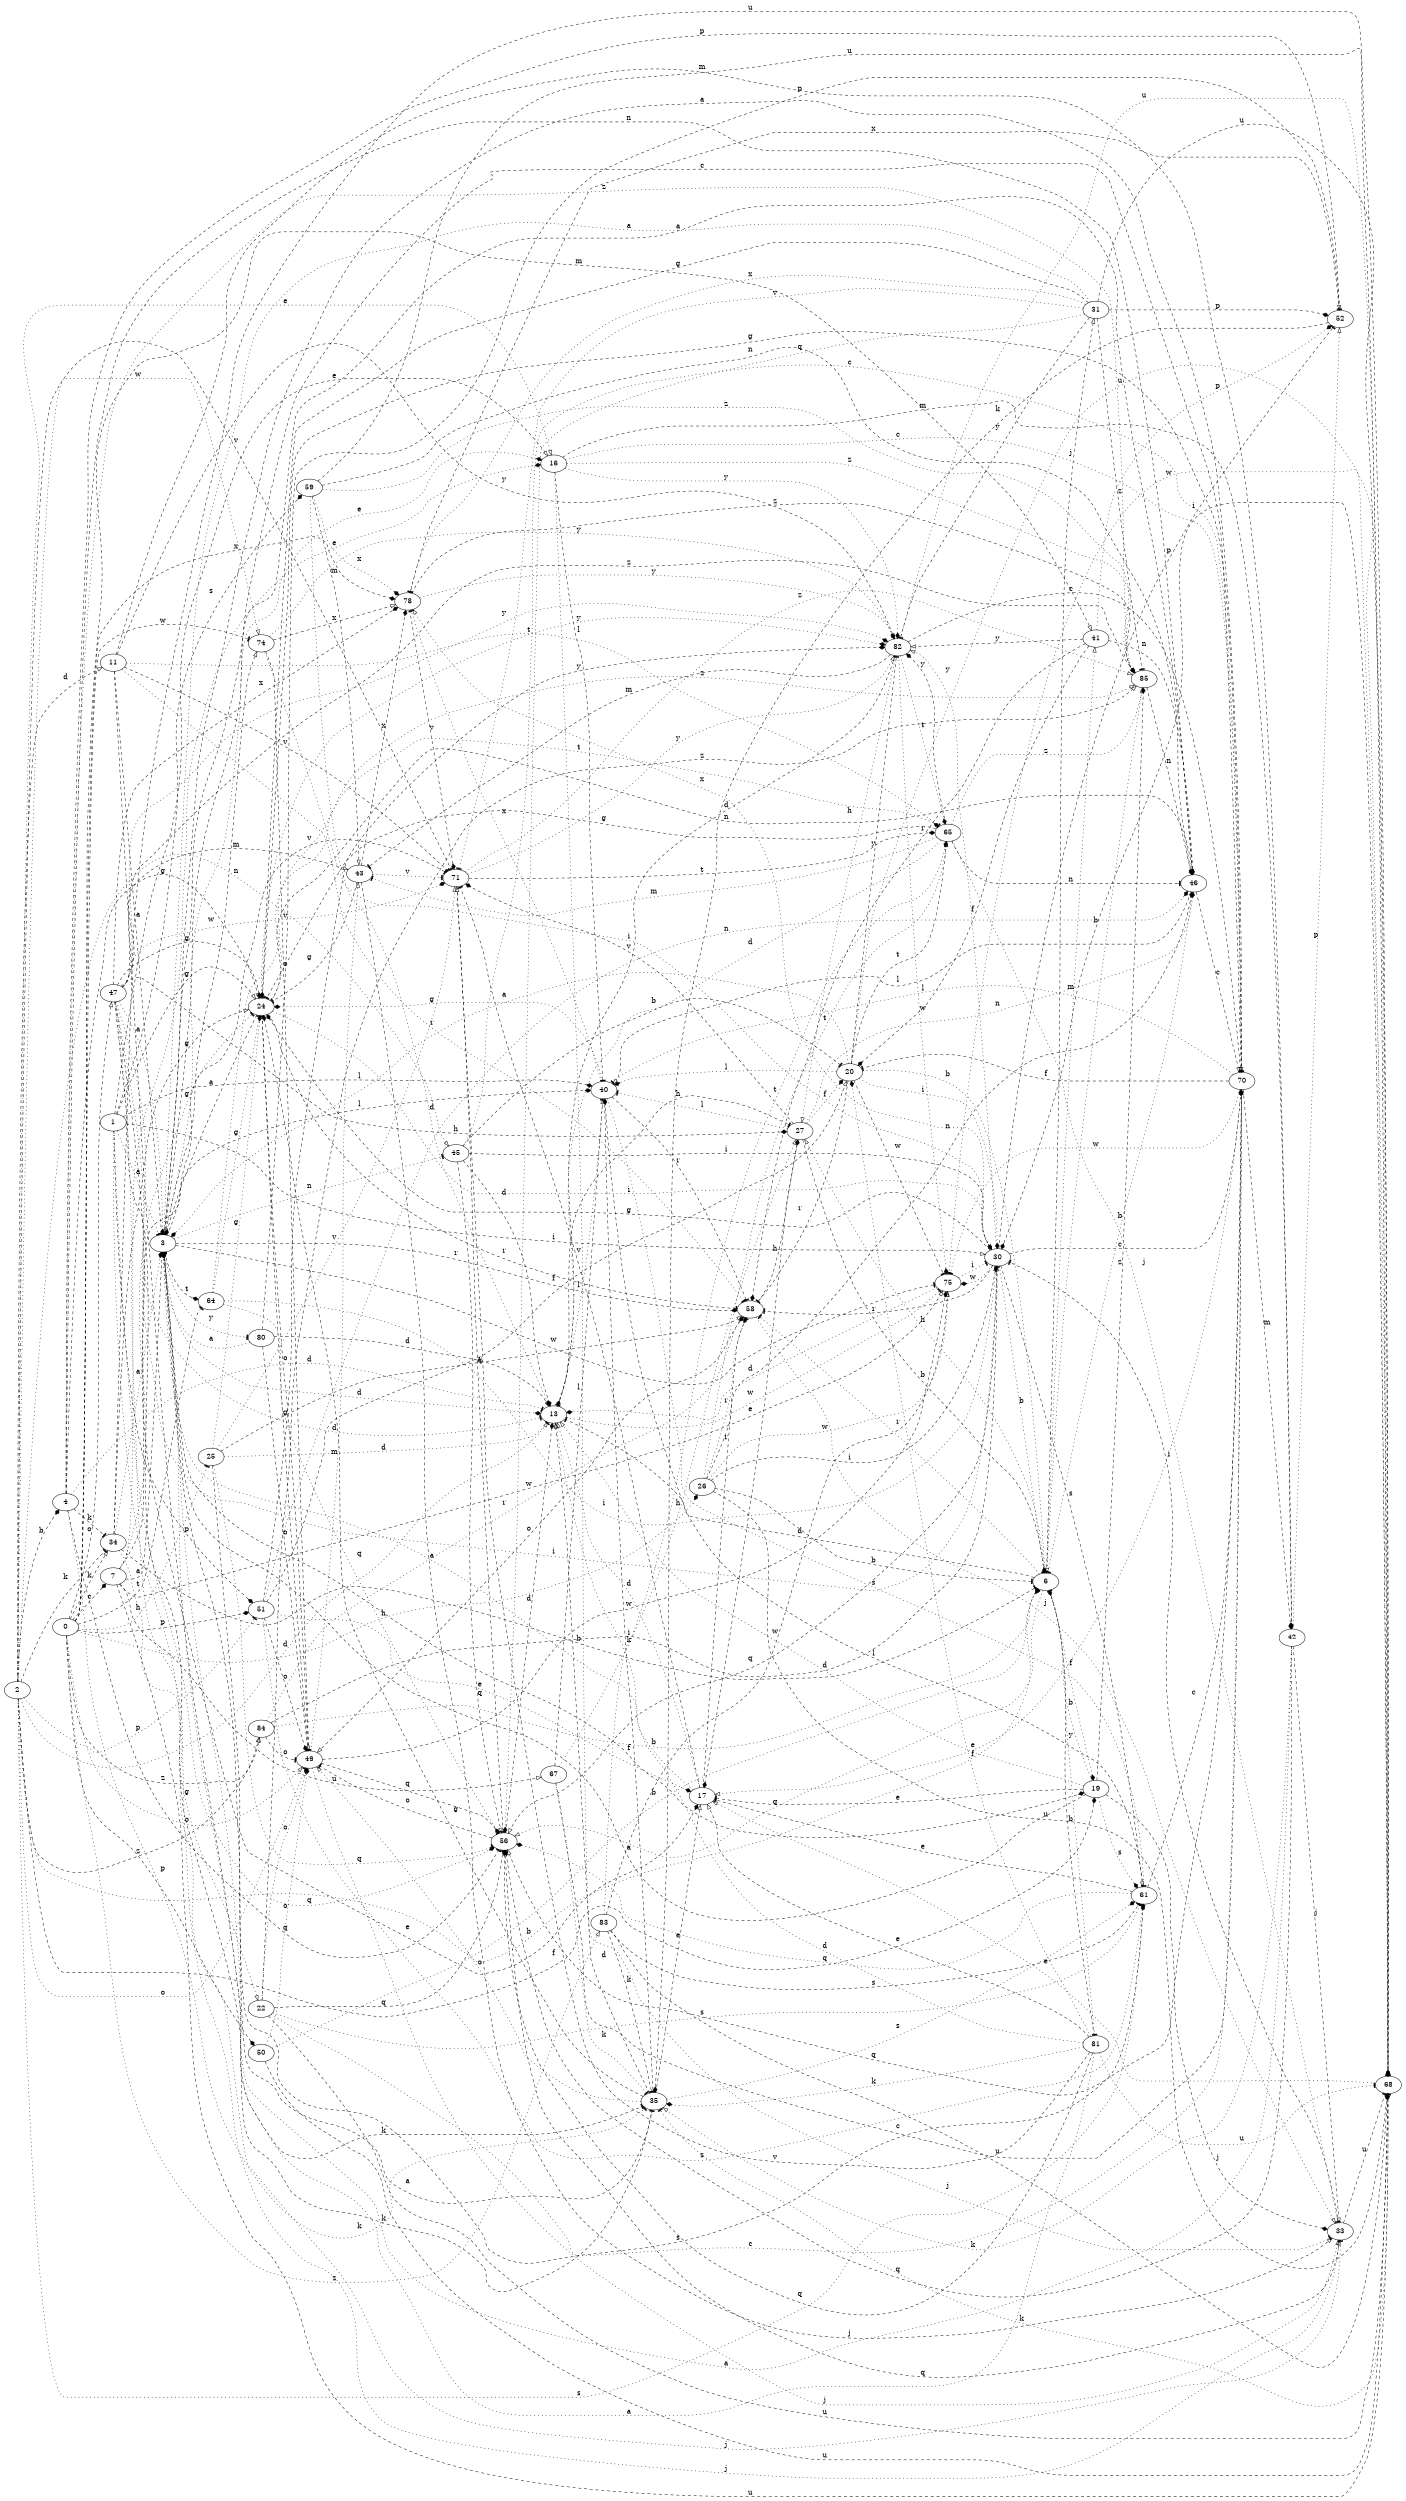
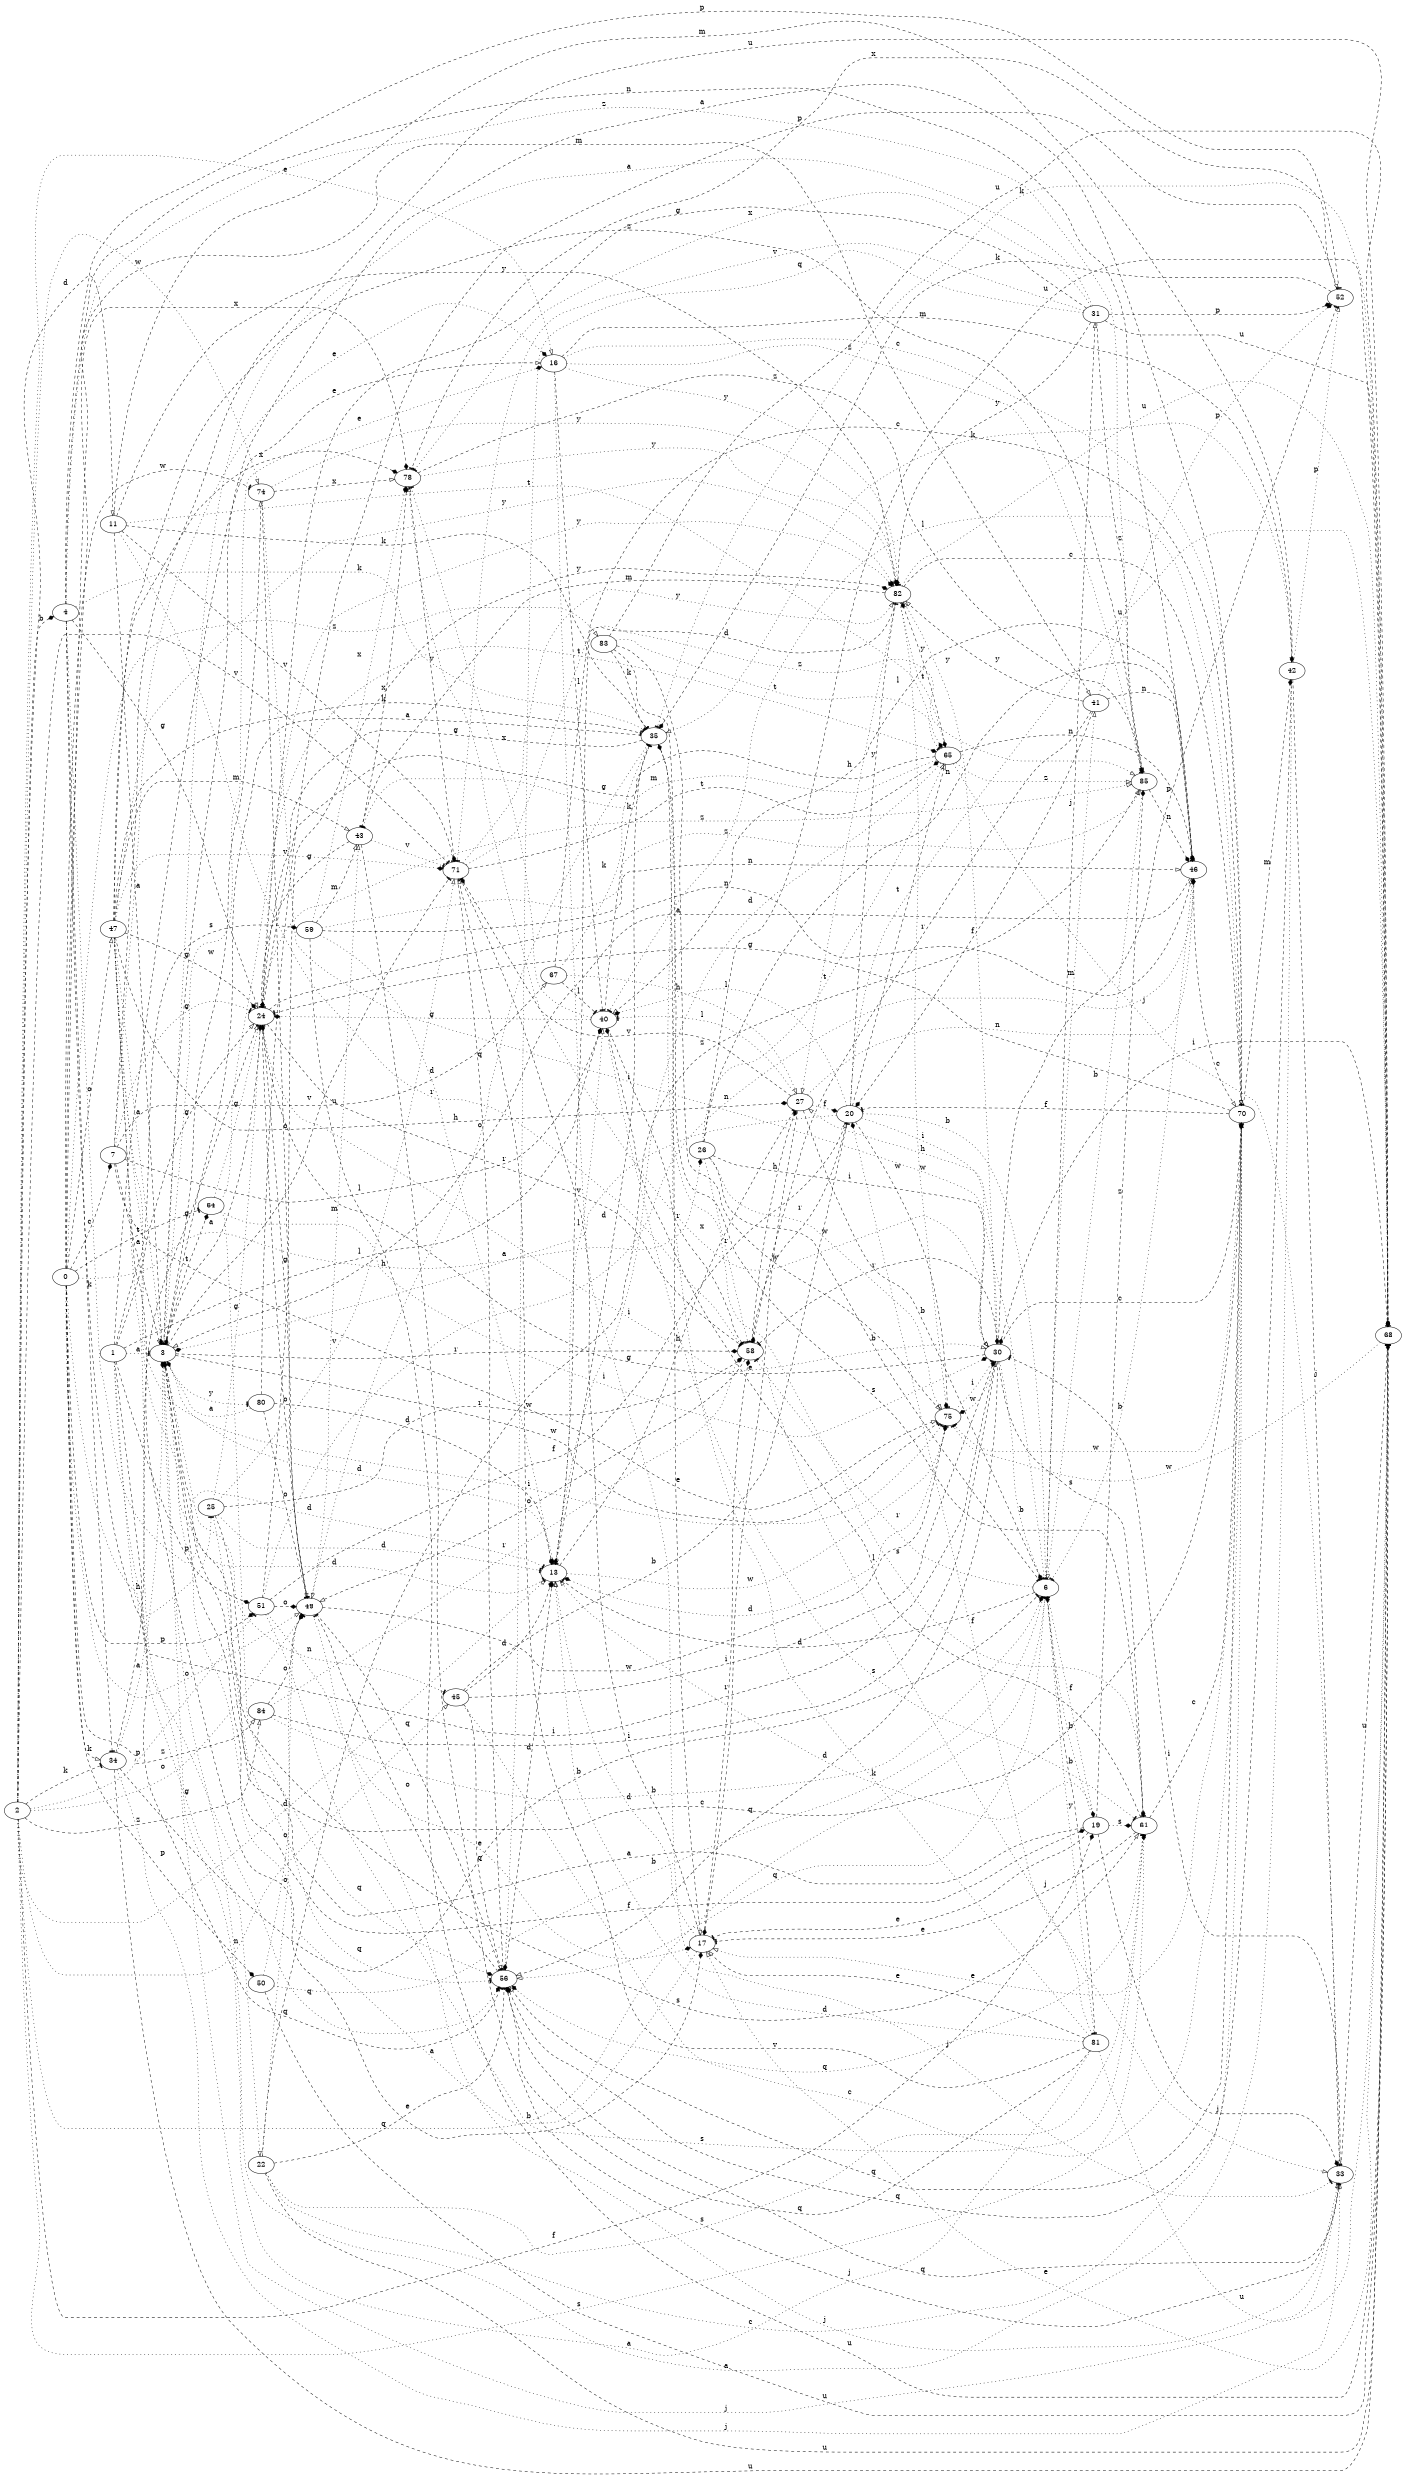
edge "47" -> "30": now "47" -> "75"
